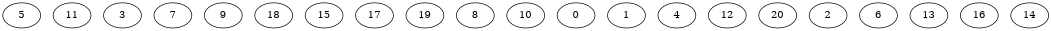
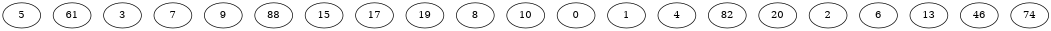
node "11": label "11" -> "61"
node "18": label "18" -> "88"
node "12": label "12" -> "82"
node "16": label "16" -> "46"
node "14": label "14" -> "74"
